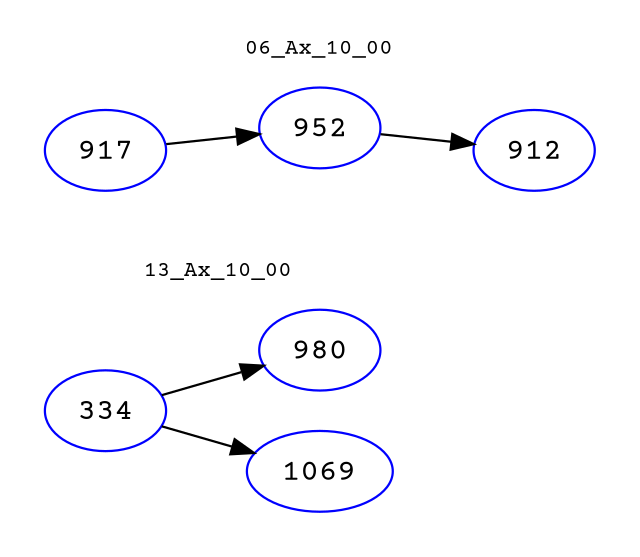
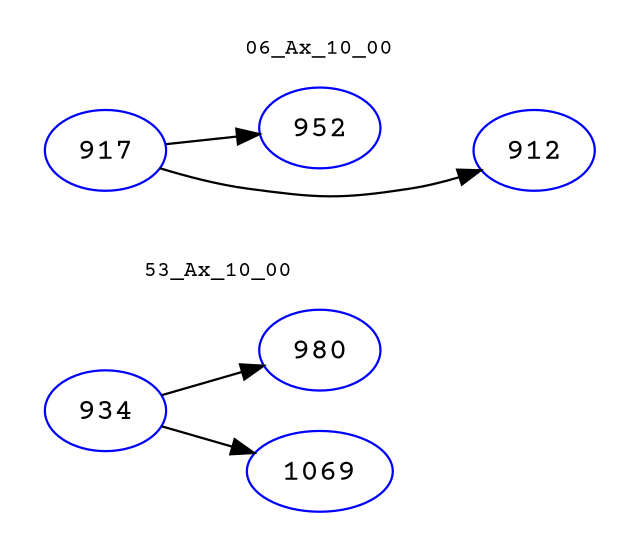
edge "952" -> "912": now "917" -> "912"
cluster "13_Ax_10_00": label "13_Ax_10_00" -> "53_Ax_10_00"
node "334": label "334" -> "934"
